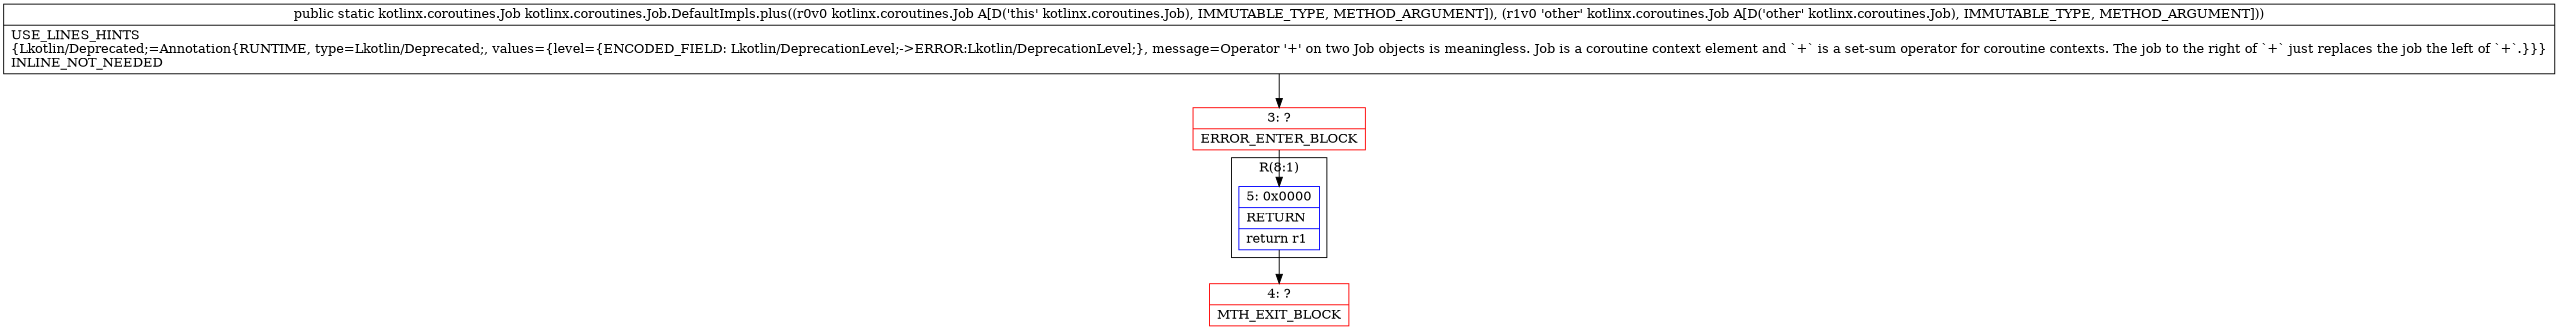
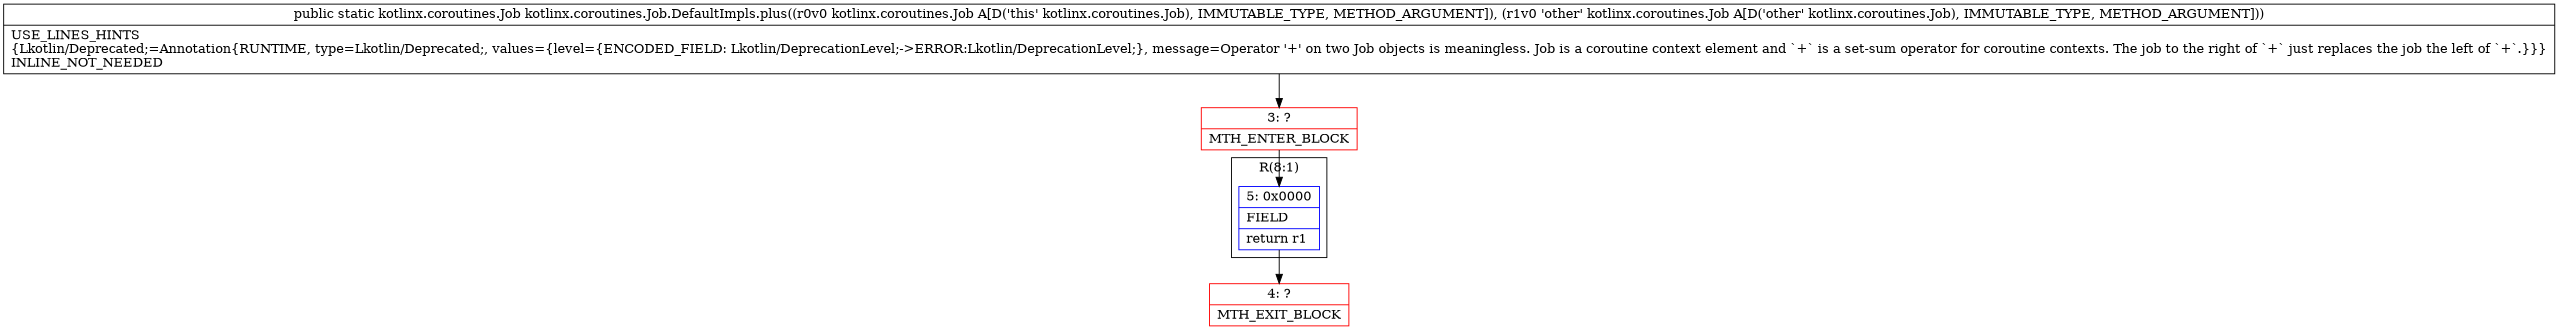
node "3: ?": text "ERROR_ENTER_BLOCK" -> "MTH_ENTER_BLOCK"
node "5: 0x0000": text "RETURN" -> "FIELD"
